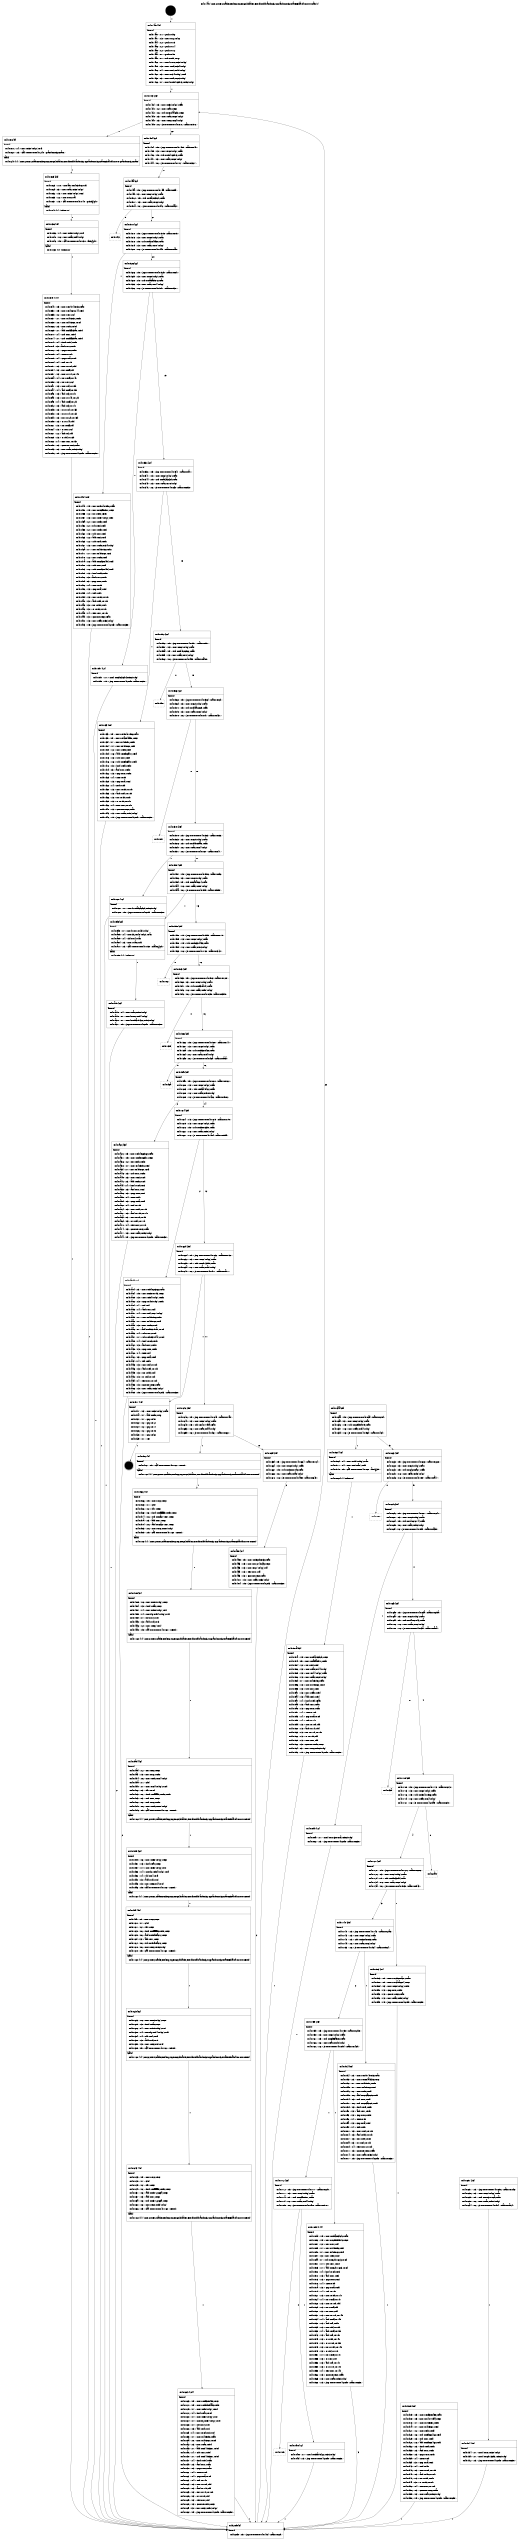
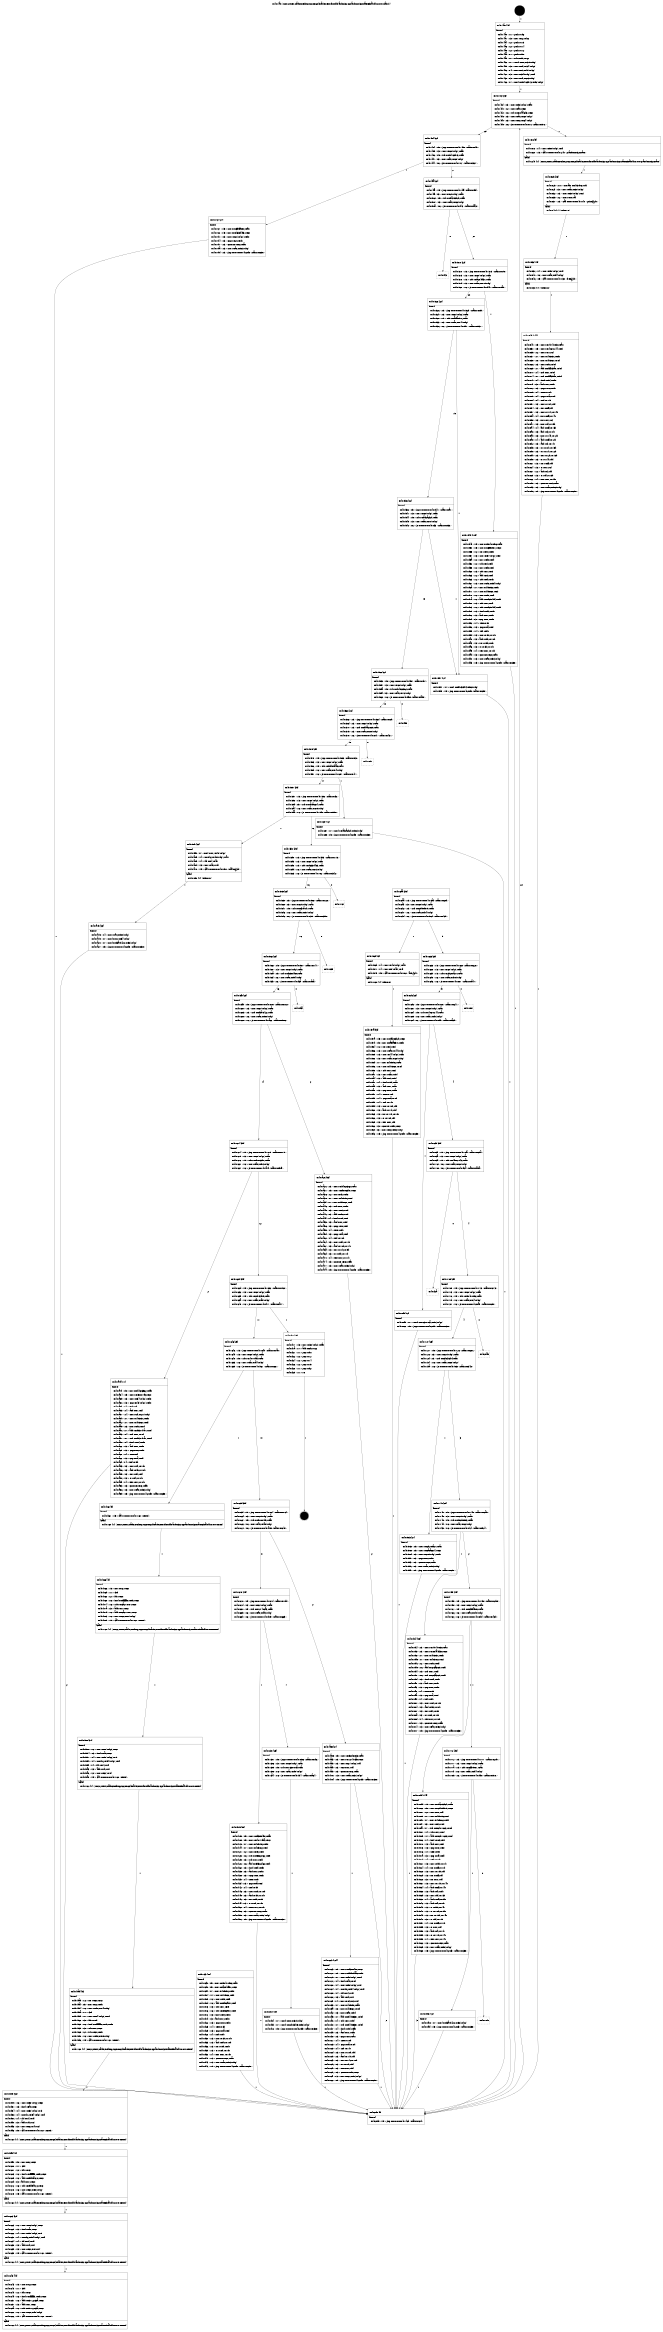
node "0x4017c7 [27]": added
edge "0x40153c [22]" -> "0x401cf3 [88]": now "0x40153c [22]" -> "0x4019d7 [12]"
node "0x401678 [25]": added
edge "0x401c43 [40]" -> "0x401c6b [124]": now "0x401aee [27]" -> "0x401c6b [124]"
